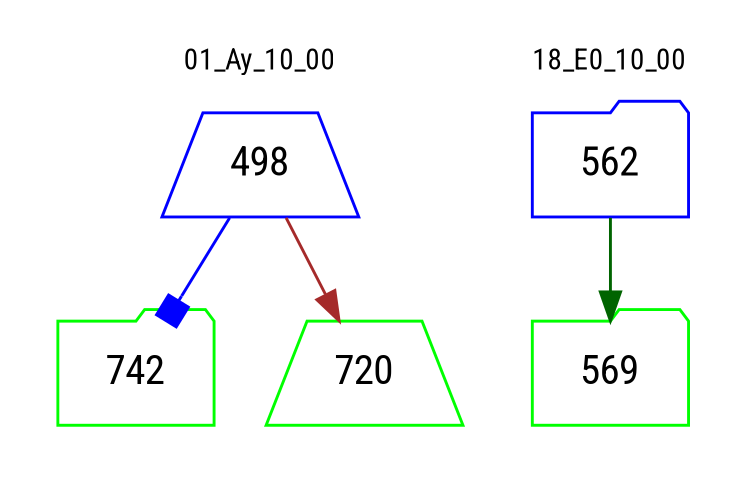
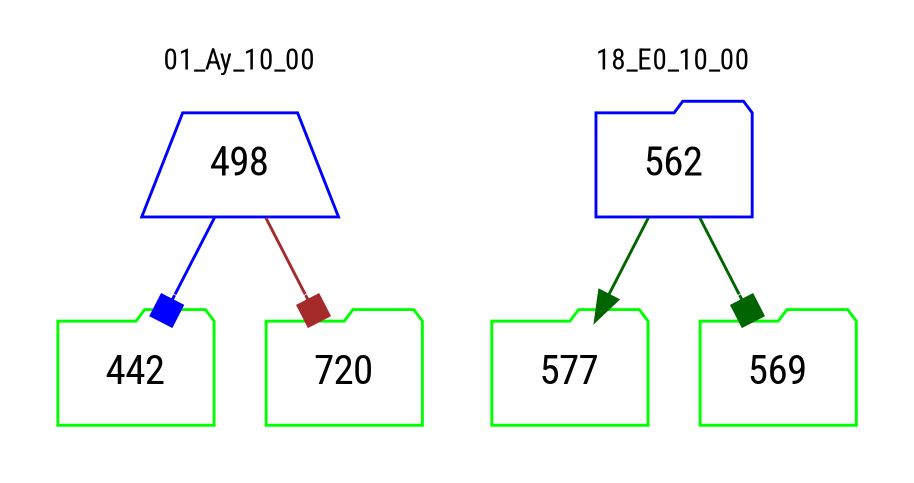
edge "562" -> "569": arrowhead normal -> box
edge "498" -> "720": arrowhead normal -> box
node "742": label "742" -> "442"
node "720": shape trapezium -> folder
node "577": added
